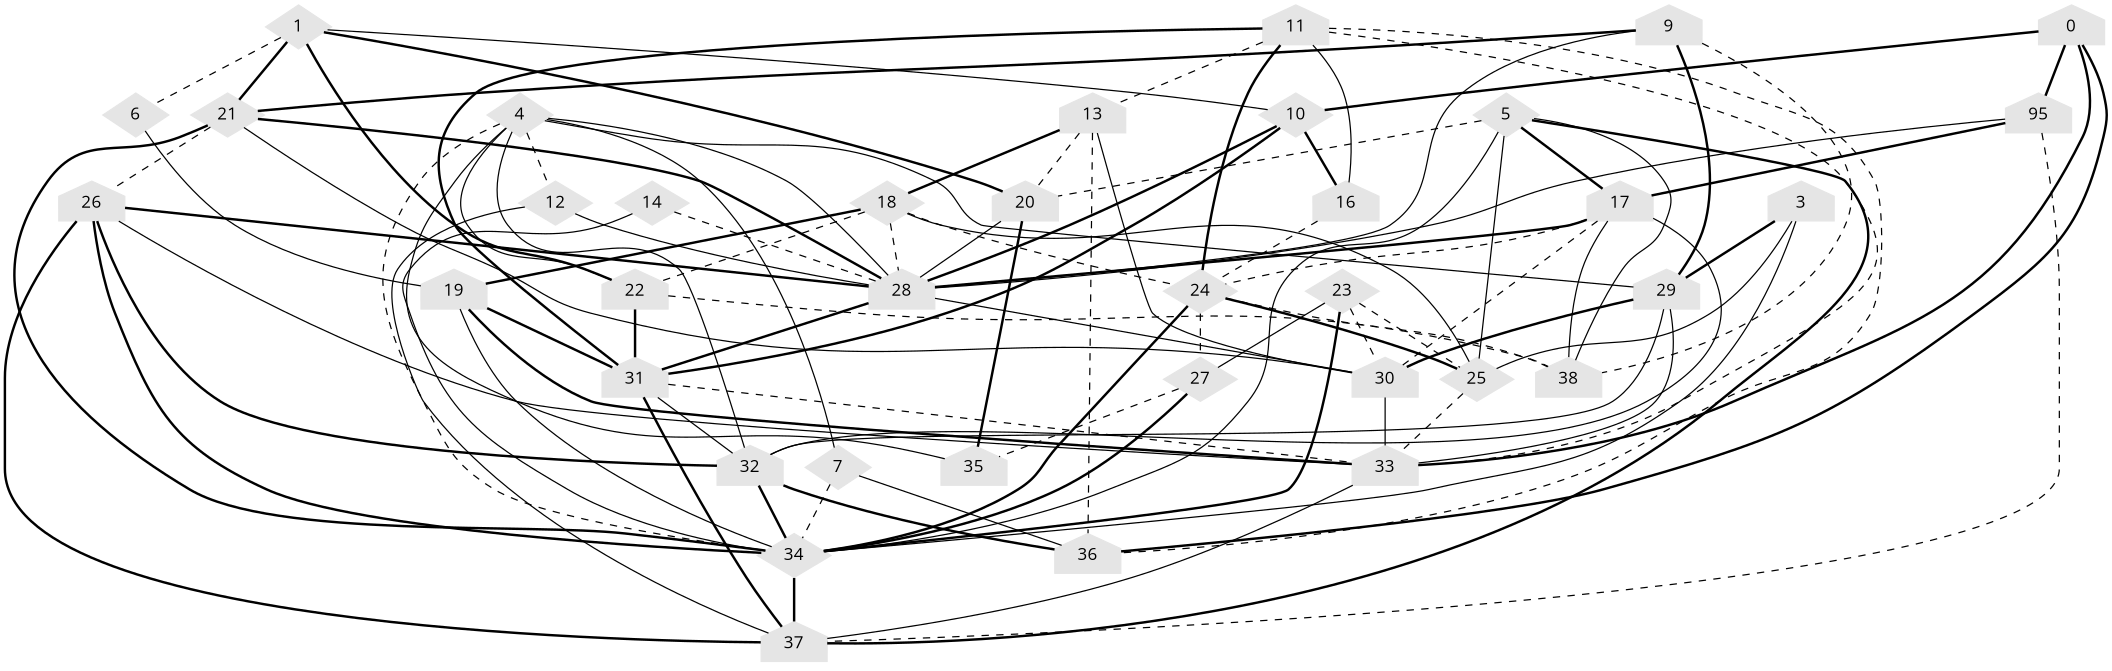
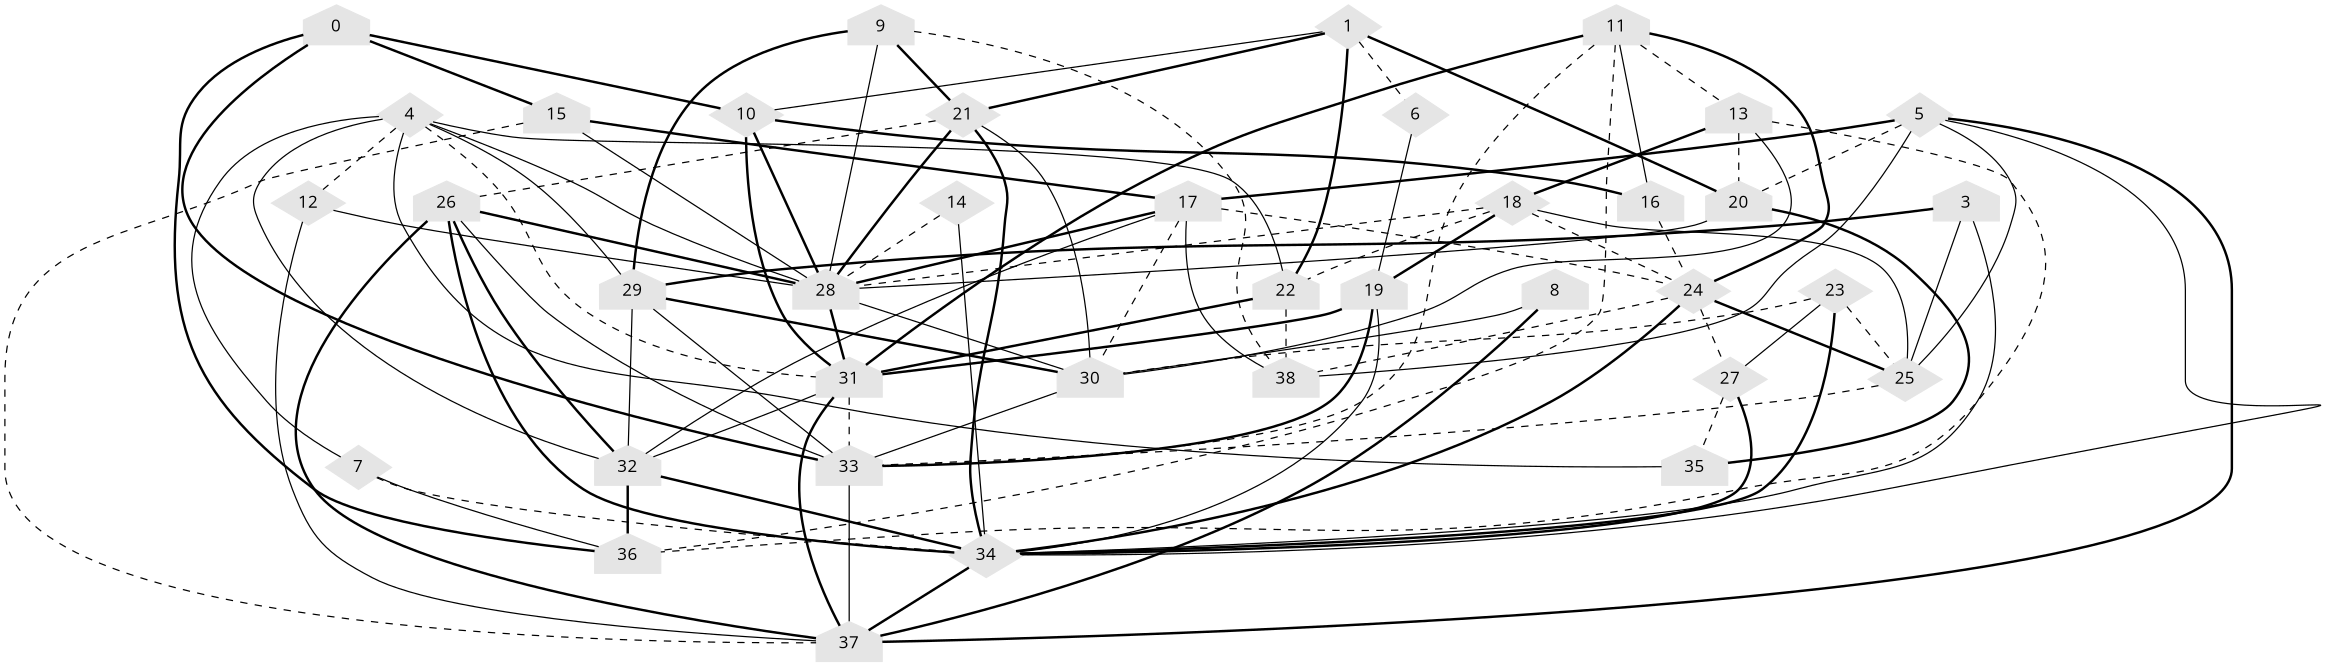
node "95": label "95" -> "15"
node "8": added
edge "4" -- "34": now "4" -- "31"
